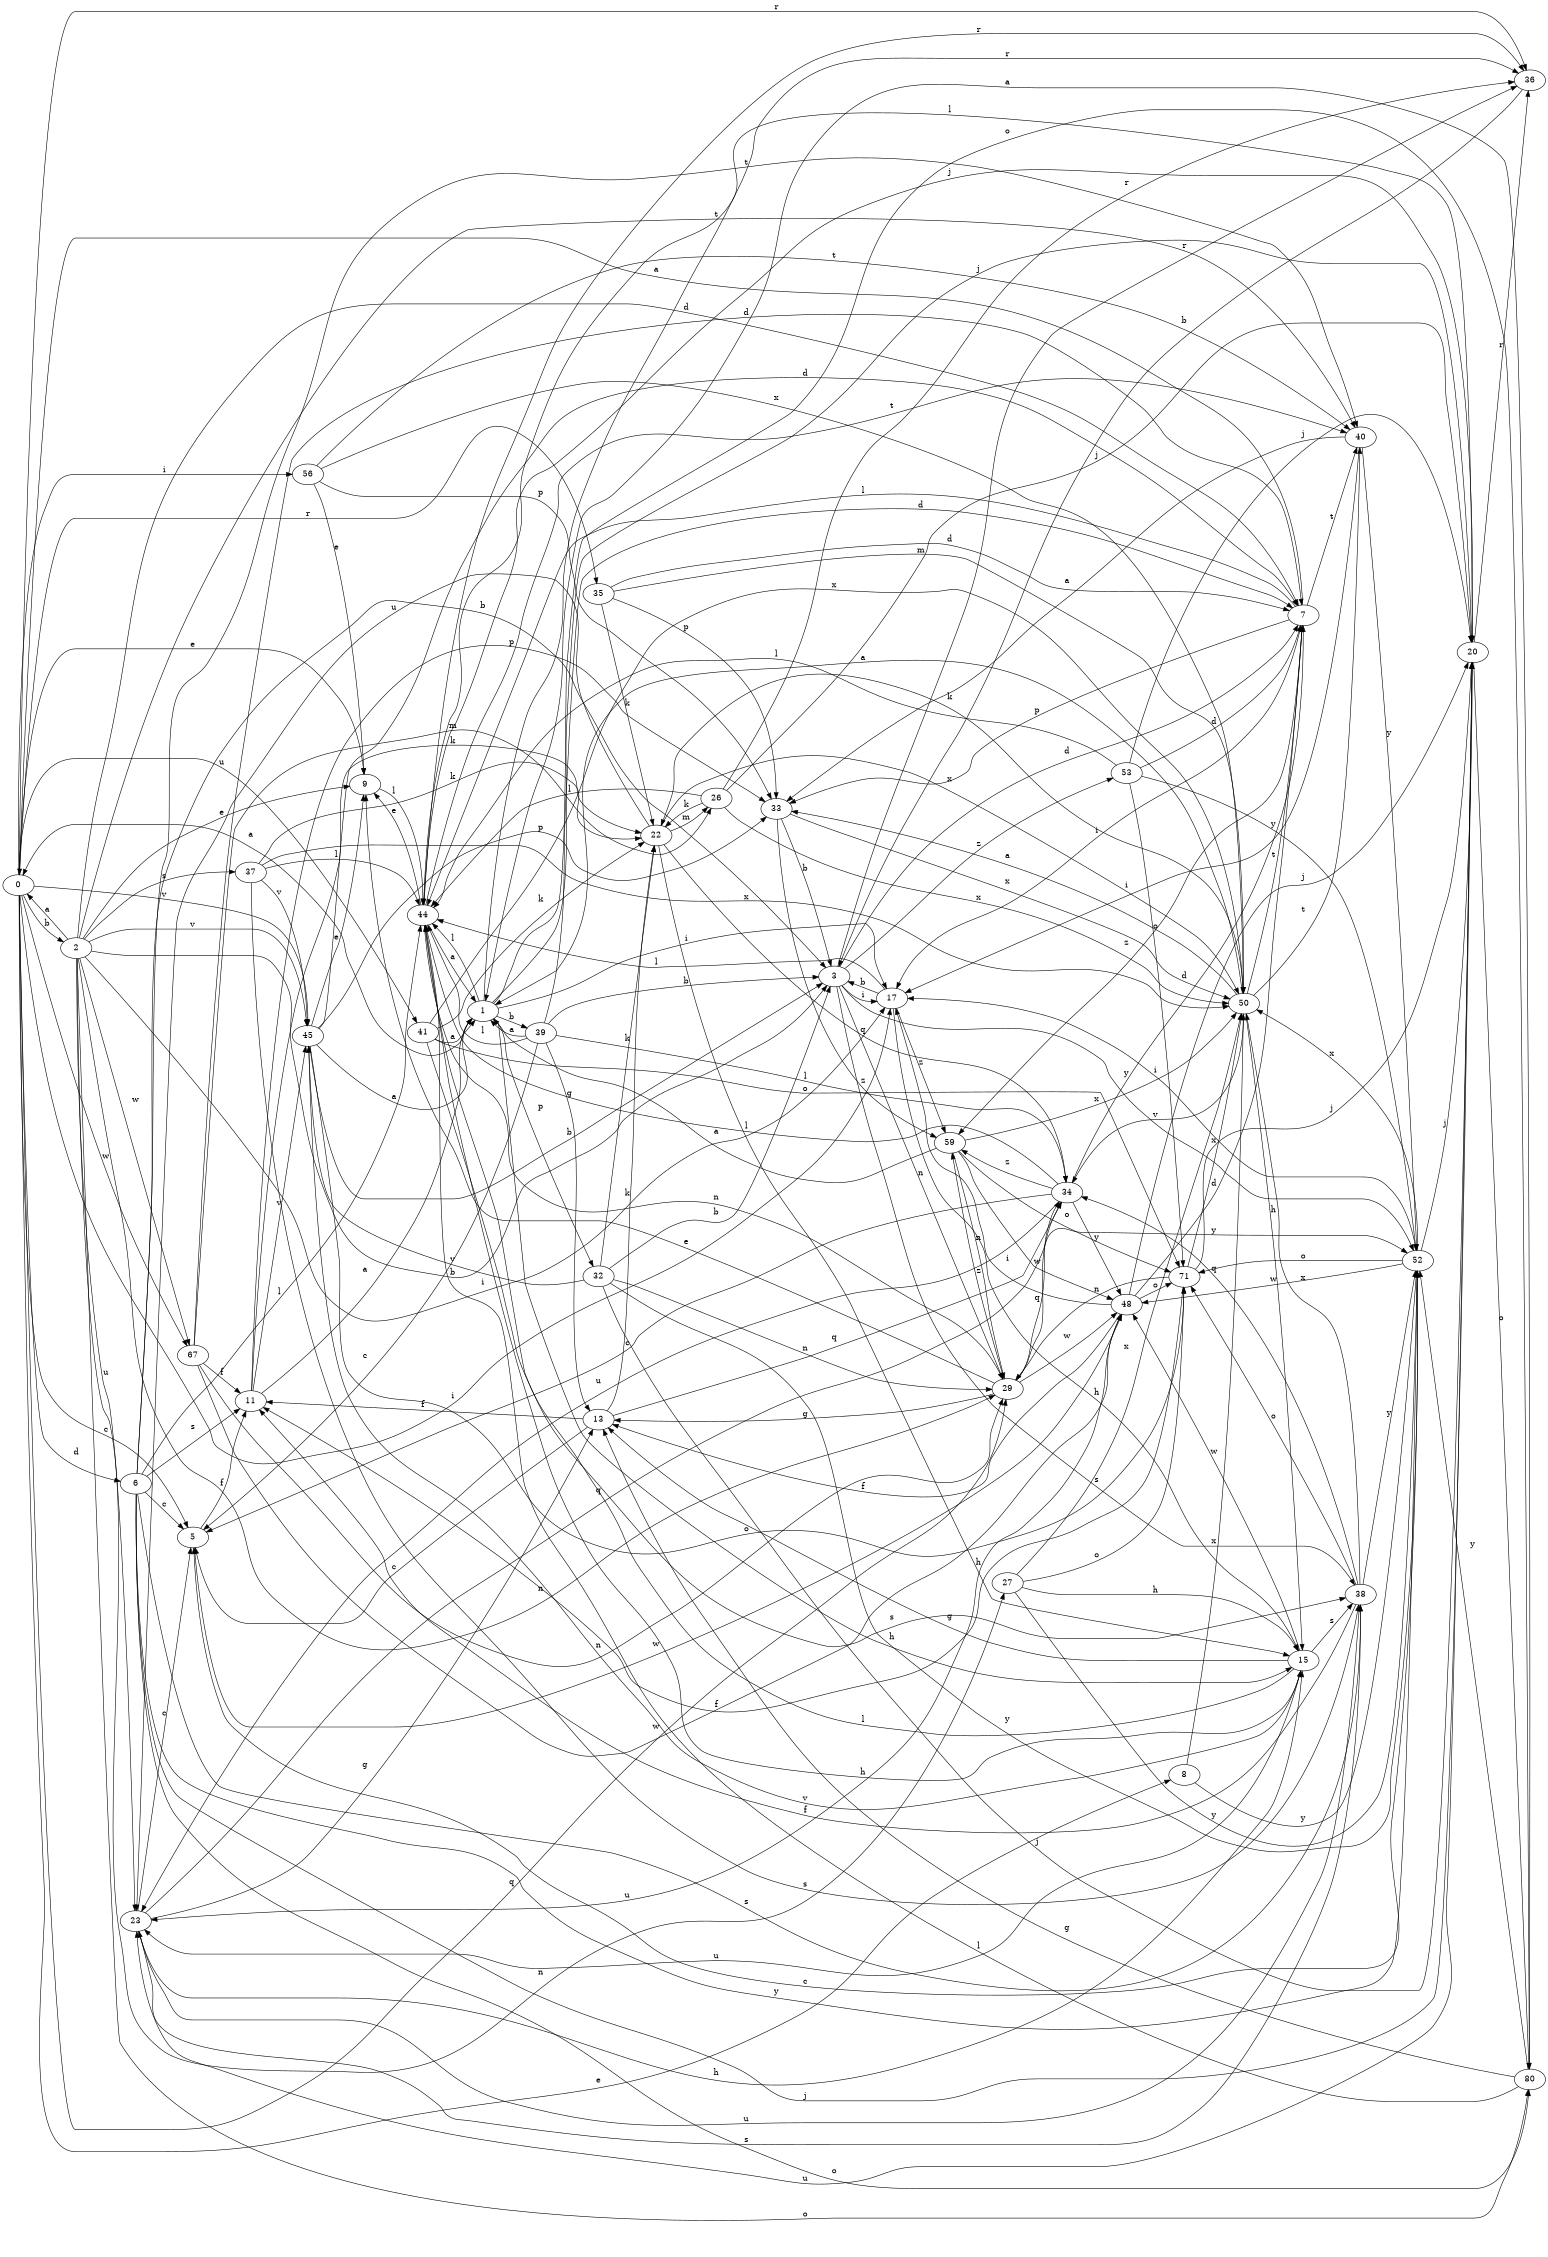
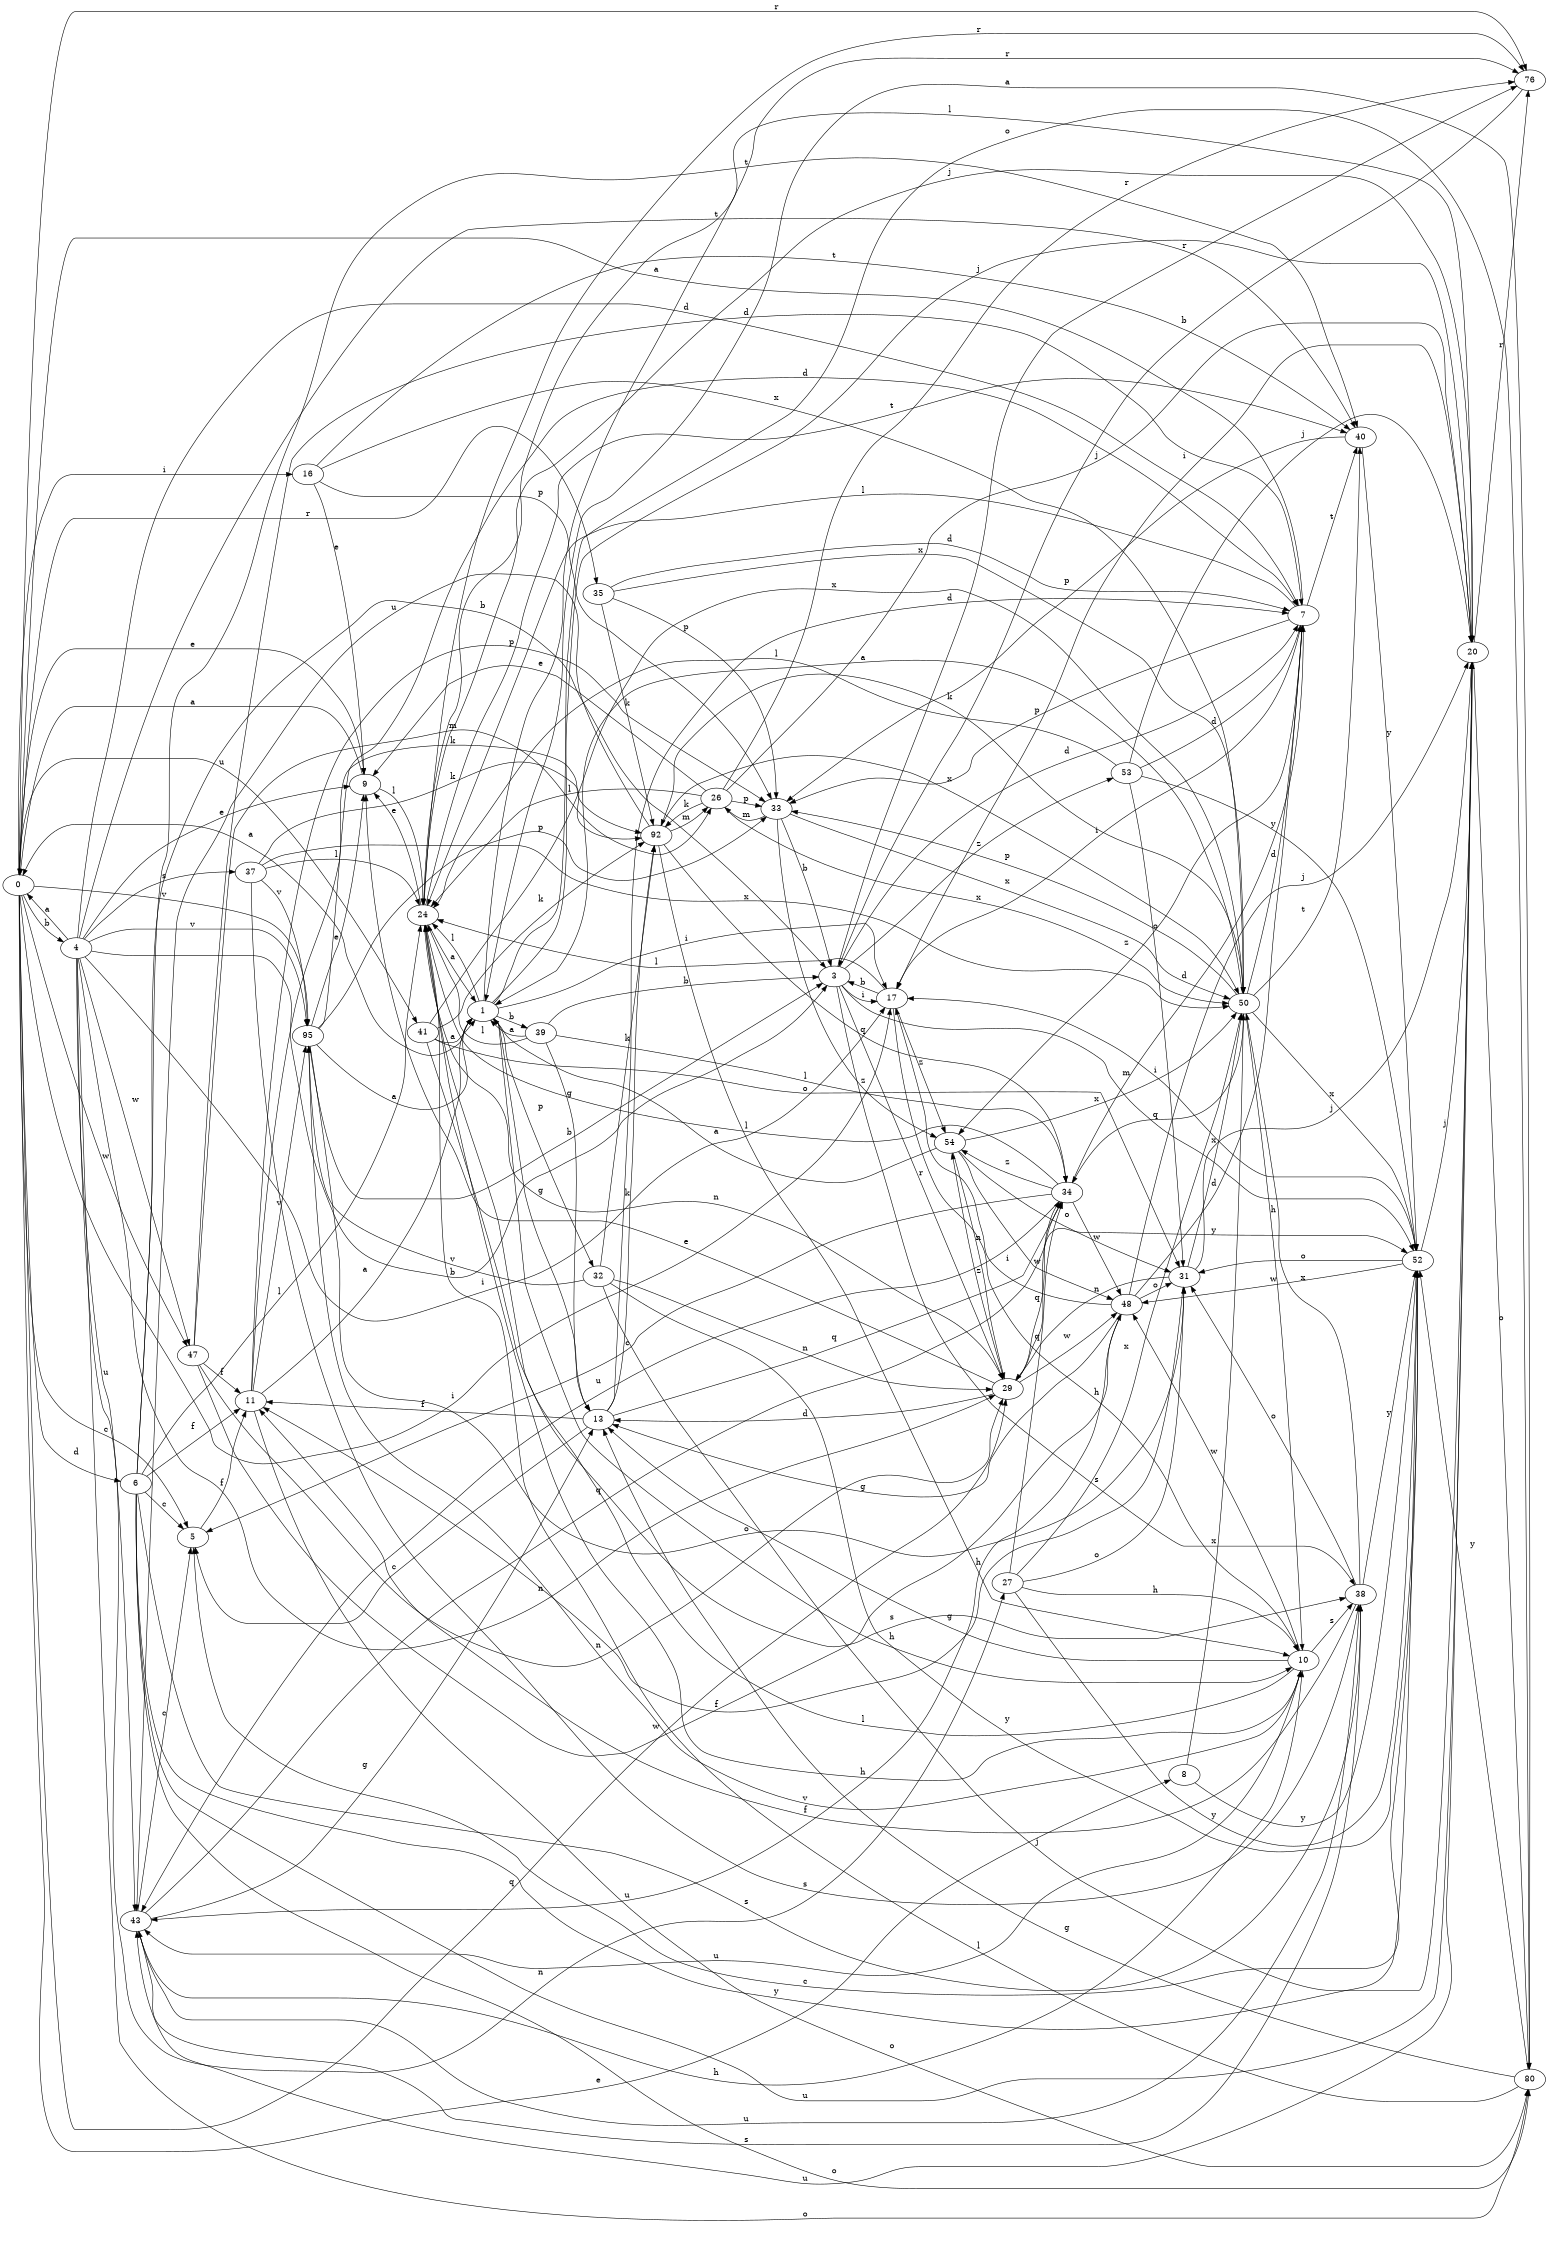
node "36": label "36" -> "76"
node "56": label "56" -> "16"
edge "39" -> "7": now "13" -> "7"
edge "35" -> "50": label "m" -> "x"
edge "40" -> "33": label "a" -> "p"
edge "26" -> "9": added, label "e"
edge "9" -> "0": added, label "a"
edge "26" -> "33": added, label "p"
edge "33" -> "26": added, label "m"
node "22": label "22" -> "92"
edge "40" -> "17": now "20" -> "17"
edge "50" -> "7": label "t" -> "d"
edge "50" -> "33": label "a" -> "p"
node "44": label "44" -> "24"
node "2": label "2" -> "4"
node "45": label "45" -> "95"
edge "3" -> "52": label "y" -> "m"
edge "52" -> "50": reversed
edge "50" -> "34": label "v" -> "q"
node "59": label "59" -> "54"
edge "3" -> "29": label "n" -> "r"
edge "32" -> "3": removed, label "b"
edge "1" -> "13": added, label "g"
edge "34" -> "48": label "y" -> "w"
node "71": label "71" -> "31"
edge "39" -> "5": removed, label "c"
edge "38" -> "34": now "27" -> "34"
node "67": label "67" -> "47"
edge "29" -> "13": label "g" -> "d"
edge "6" -> "11": label "s" -> "f"
edge "48" -> "13": label "f" -> "g"
edge "5" -> "48": removed, label "w"
node "15": label "15" -> "10"
node "23": label "23" -> "43"
edge "11" -> "80": added, label "o"
edge "6" -> "20": label "j" -> "u"
